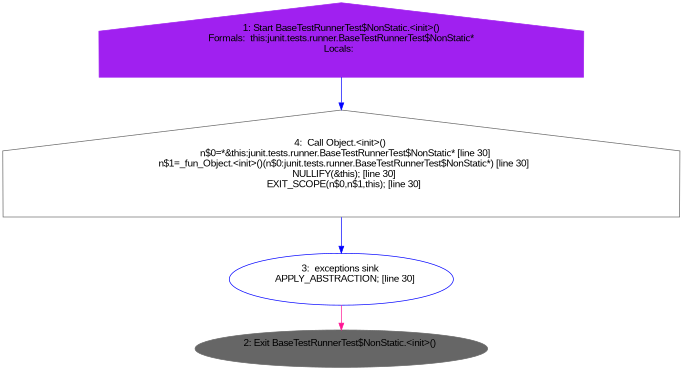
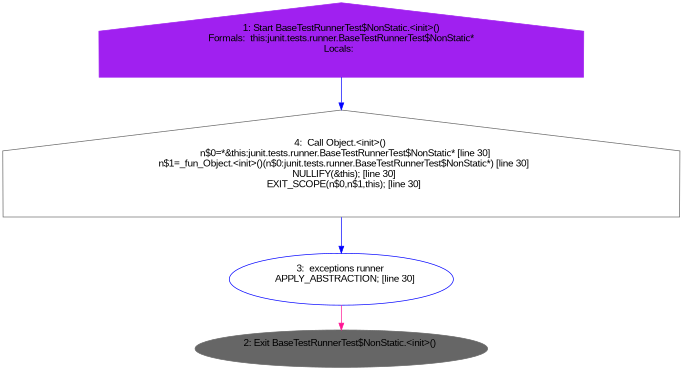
node "3:  exceptions sink APPLY_ABSTRACTION; [line 30]": label "3:  exceptions sink APPLY_ABSTRACTION; [line 30]" -> "3:  exceptions runner APPLY_ABSTRACTION; [line 30]"
